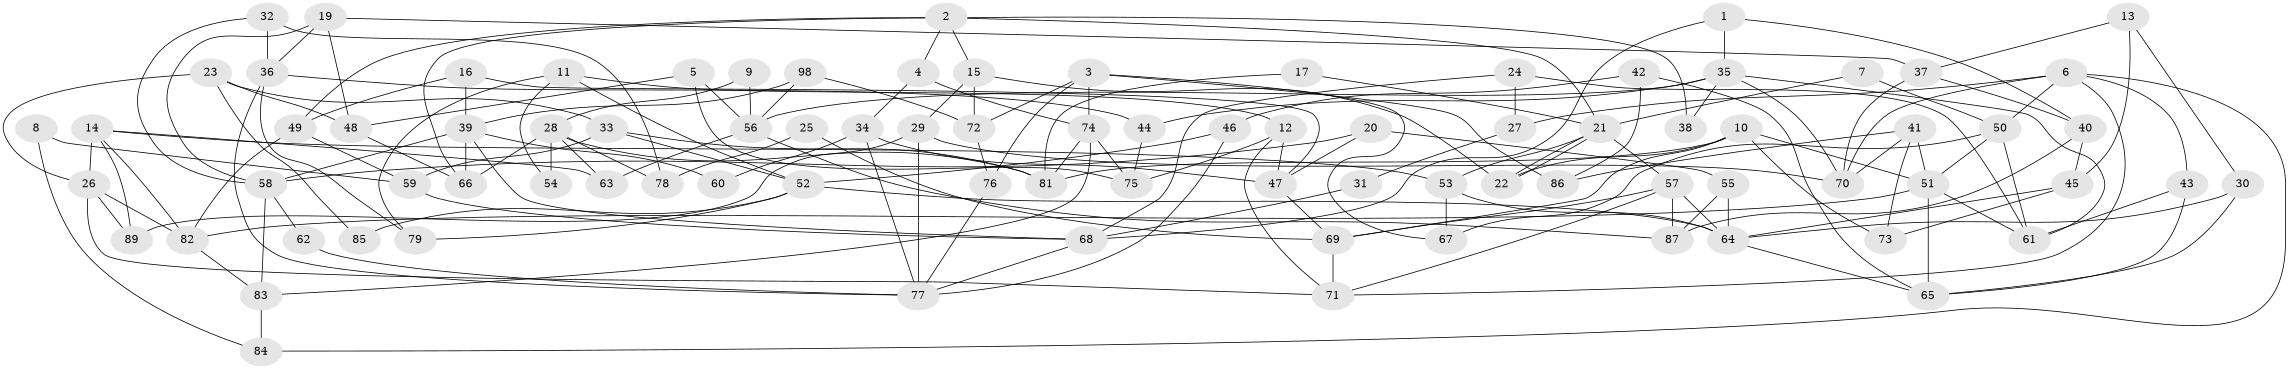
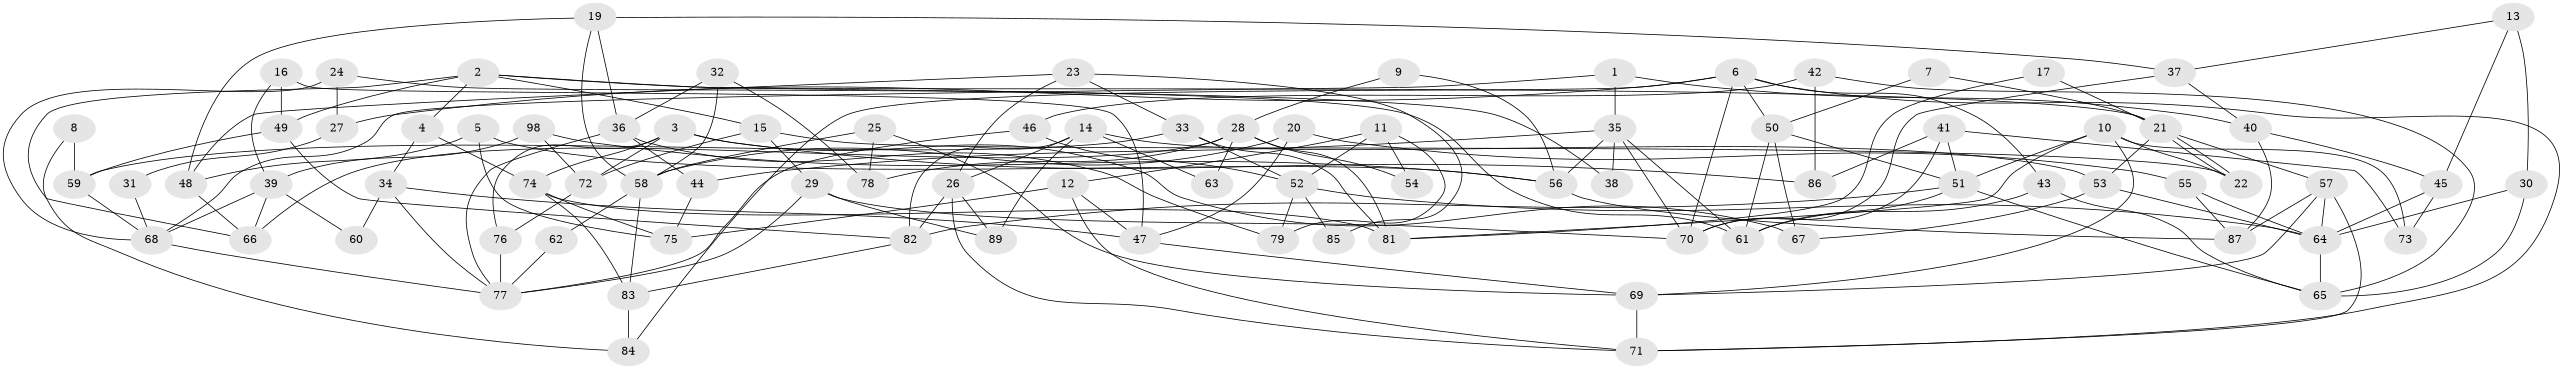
edge "56" -- "63": removed
edge "39" -- "58": now "25" -- "58"
